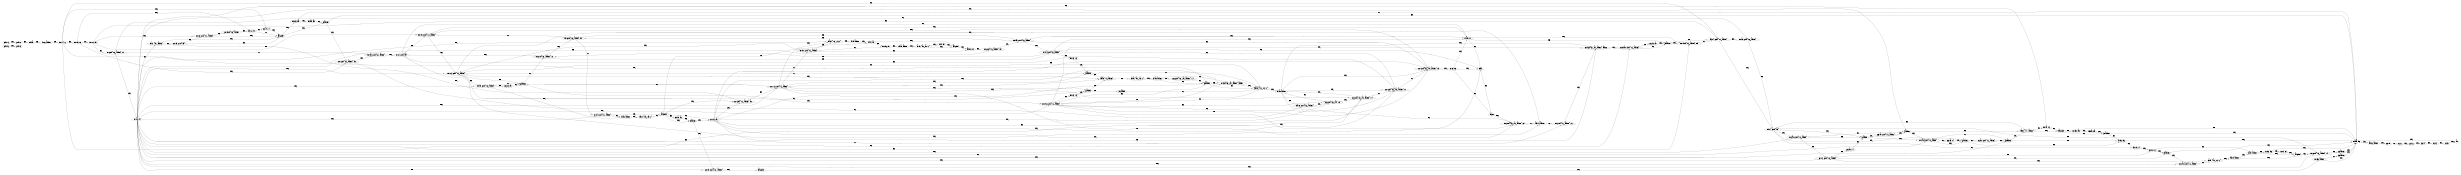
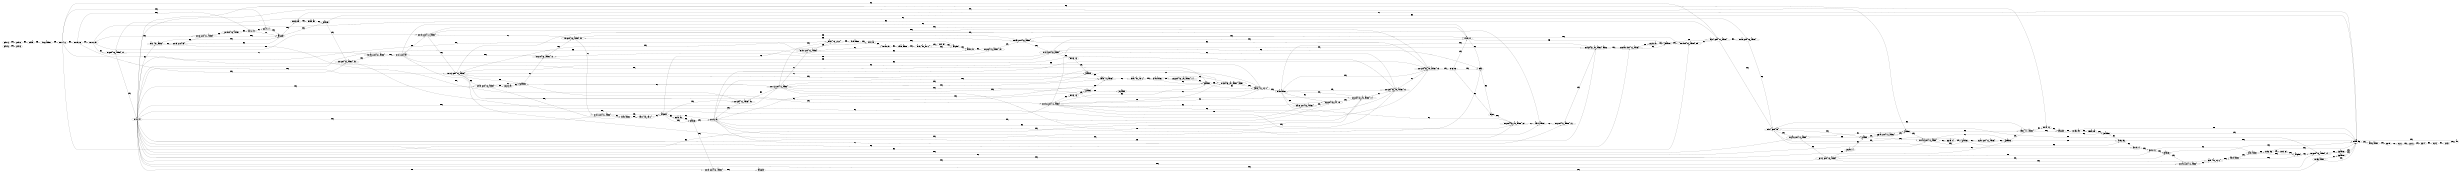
node "mov ebp , rbx": label "mov ebp , rbx" -> "mov rax , rbx"
